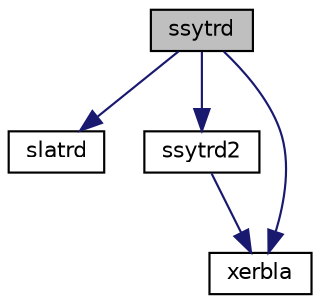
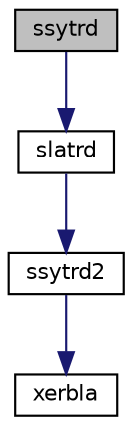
edge "ssytrd" -> "ssytrd2": now "slatrd" -> "ssytrd2"
edge "ssytrd" -> "xerbla": removed
